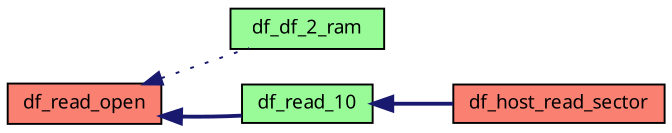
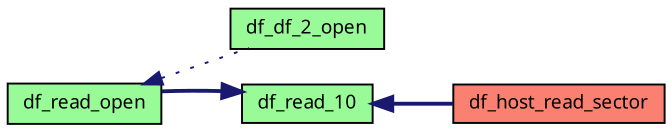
node "df_df_2_ram": label "df_df_2_ram" -> "df_df_2_open"
node "df_read_open": fillcolor salmon -> palegreen
edge "df_read_10" -> "df_read_open": reversed
